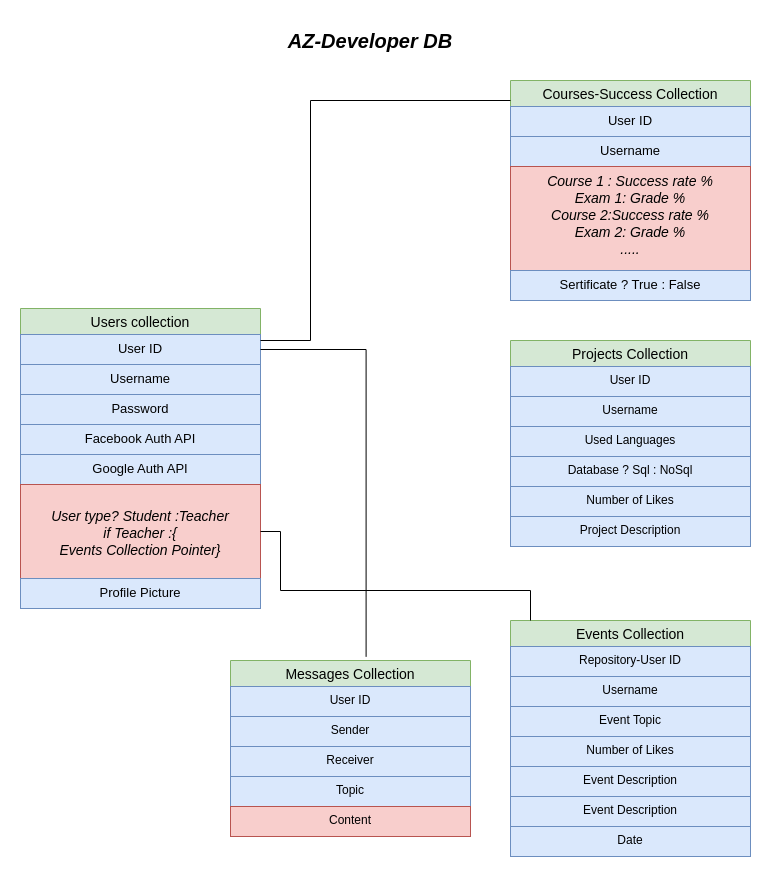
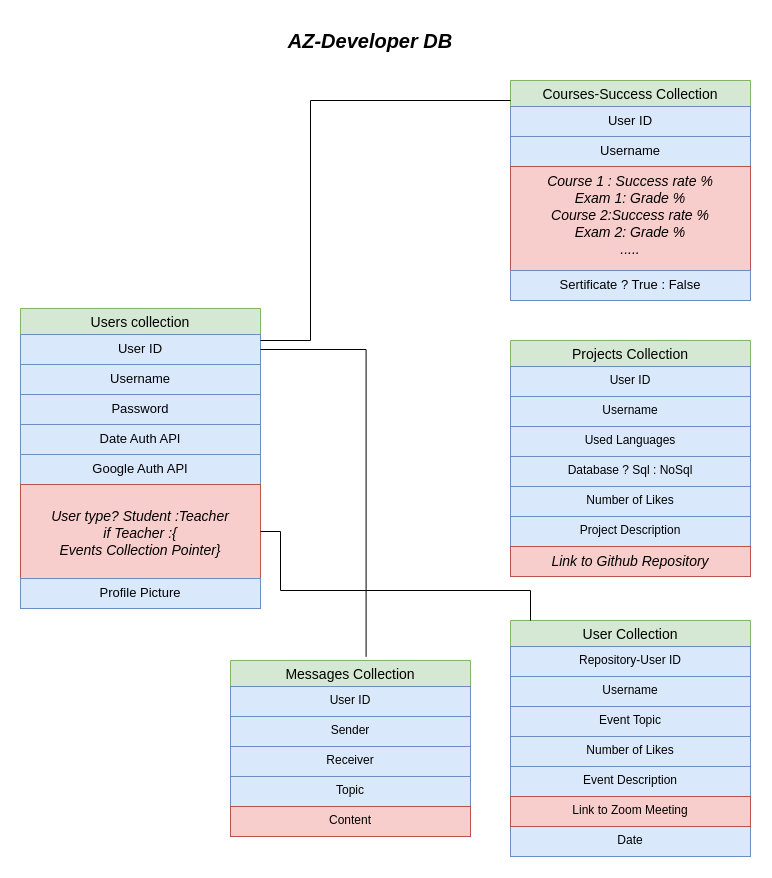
node "Facebook Auth API": label "Facebook Auth API" -> "Date Auth API"
node "Link to Github Repository": added
node "Events Collection": label "Events Collection" -> "User Collection"
node "Link to Zoom Meeting": added
